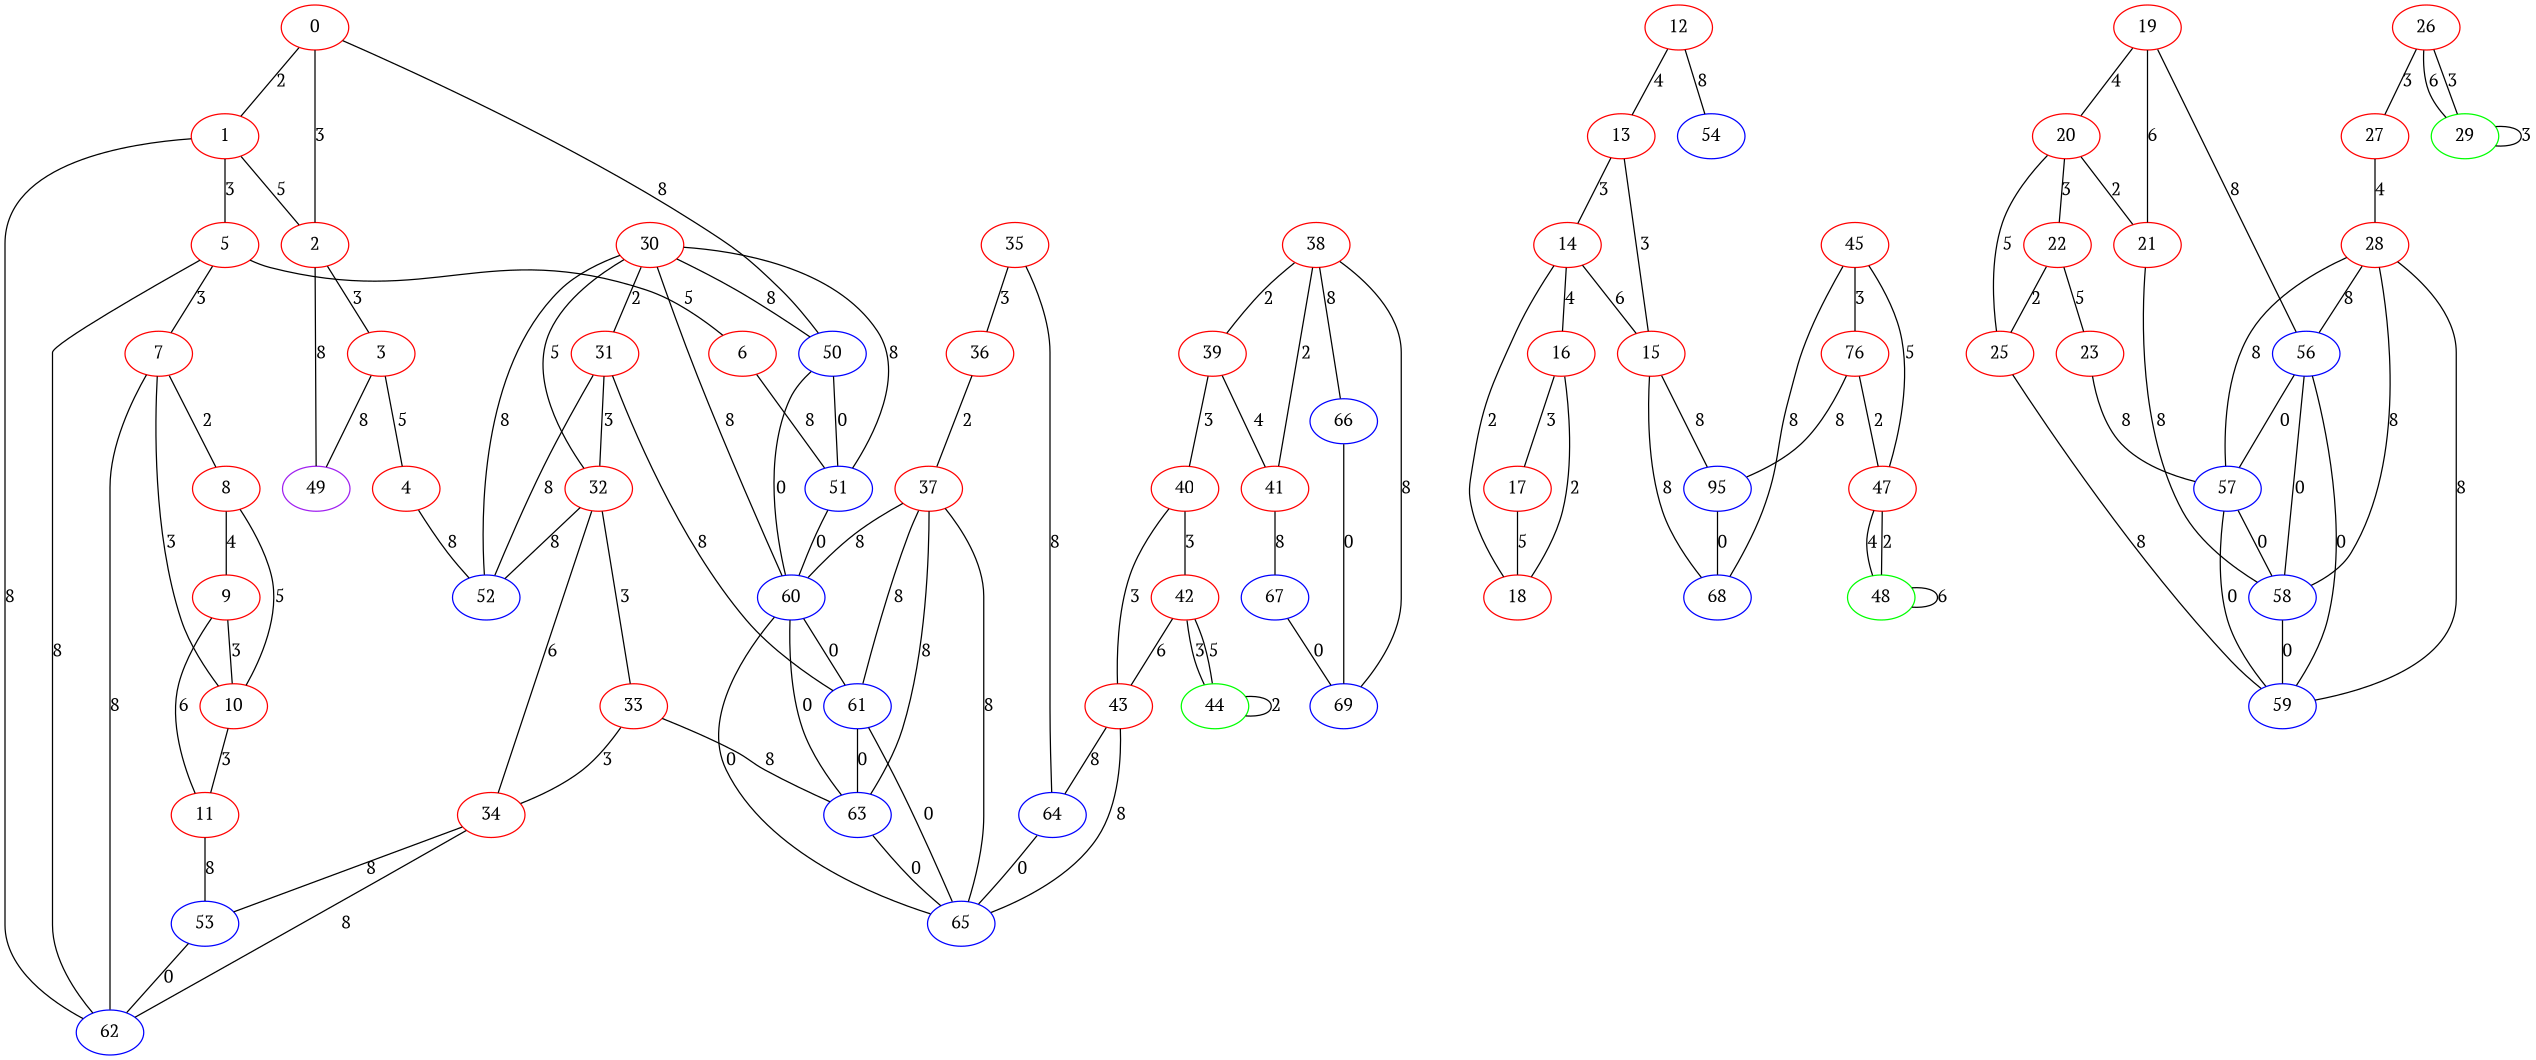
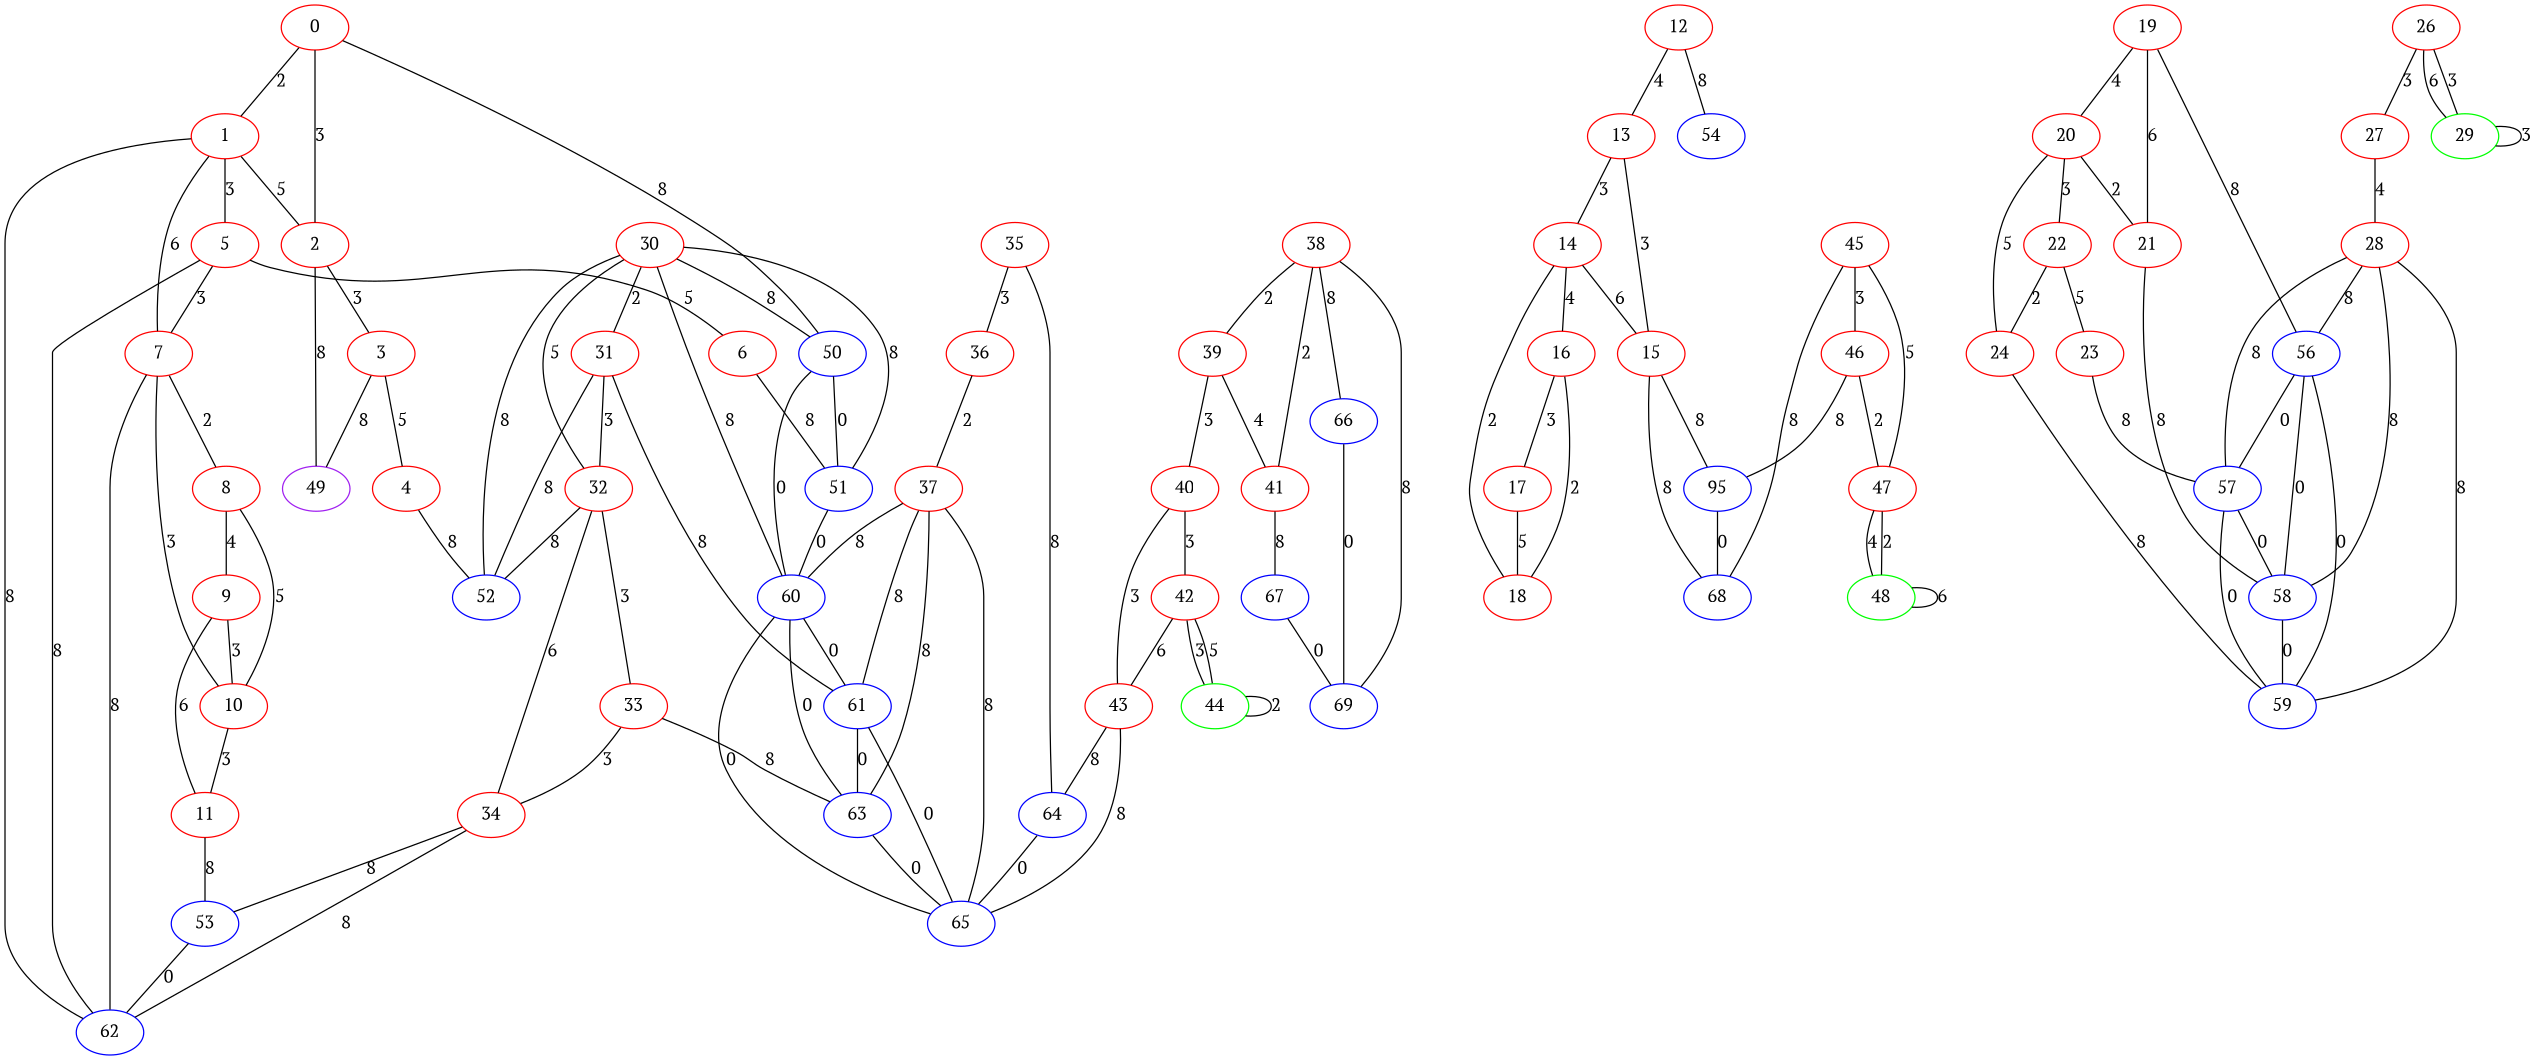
edge "1" -- "7": added, label "6"
node "76": label "76" -> "46"
node "25": label "25" -> "24"
